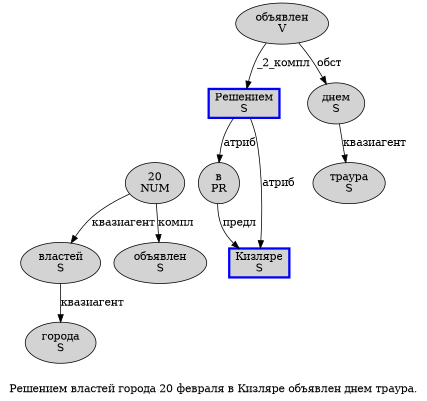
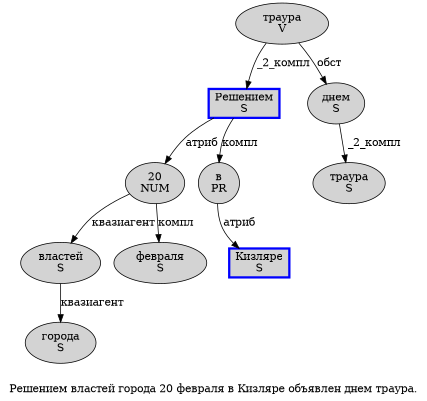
node "объявлен V": label "объявлен V" -> "траура V"
edge "Решением S" -> "в PR": label "атриб" -> "компл"
edge "днем S" -> "траура S": label "квазиагент" -> "_2_компл"
edge "Решением S" -> "Кизляре S": now "Решением S" -> "20 NUM"
edge "в PR" -> "Кизляре S": label "предл" -> "атриб"
node "объявлен S": label "объявлен S" -> "февраля S"
